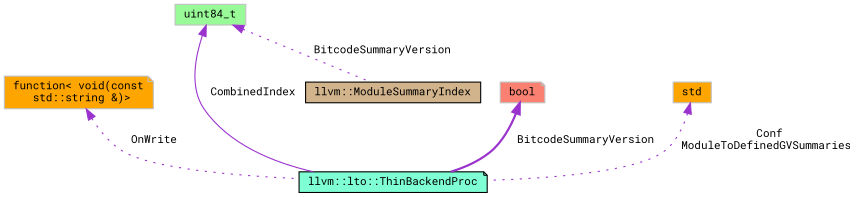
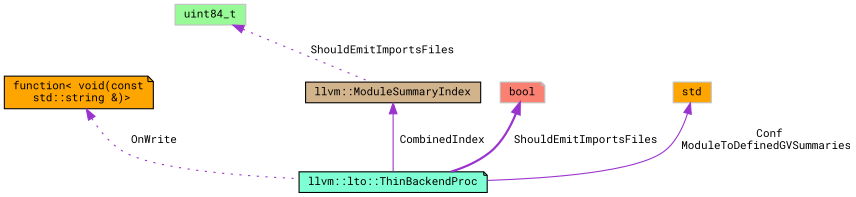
edge "llvm::ModuleSummaryIndex" -> "uint84_t": label " BitcodeSummaryVersion" -> " ShouldEmitImportsFiles"
node "function< void(const std::string &)>": color grey75 -> black
edge "llvm::lto::ThinBackendProc" -> "uint84_t": now "llvm::lto::ThinBackendProc" -> "llvm::ModuleSummaryIndex"
edge "llvm::lto::ThinBackendProc" -> "bool": label " BitcodeSummaryVersion" -> " ShouldEmitImportsFiles"
edge "llvm::lto::ThinBackendProc" -> "std": style dotted -> solid
